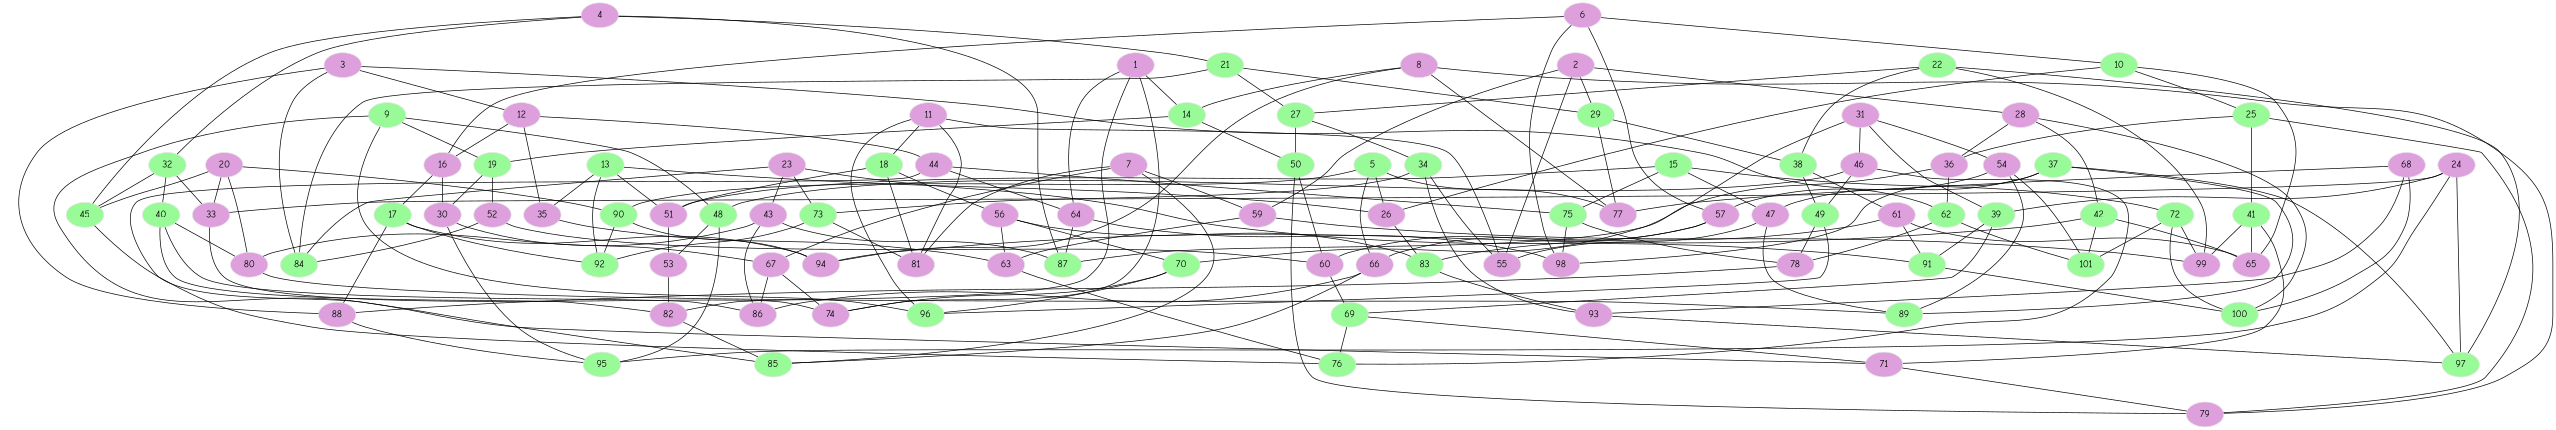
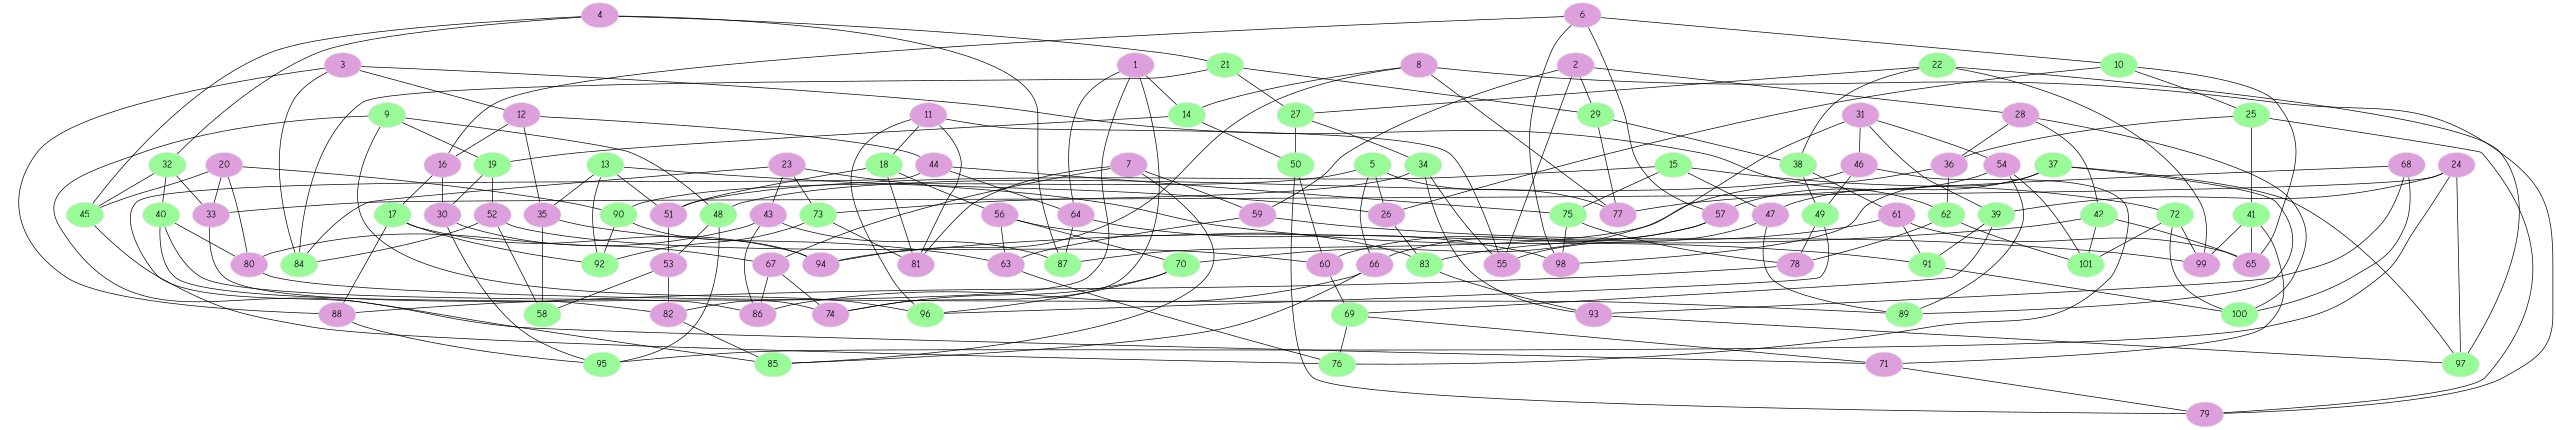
node "58": added
